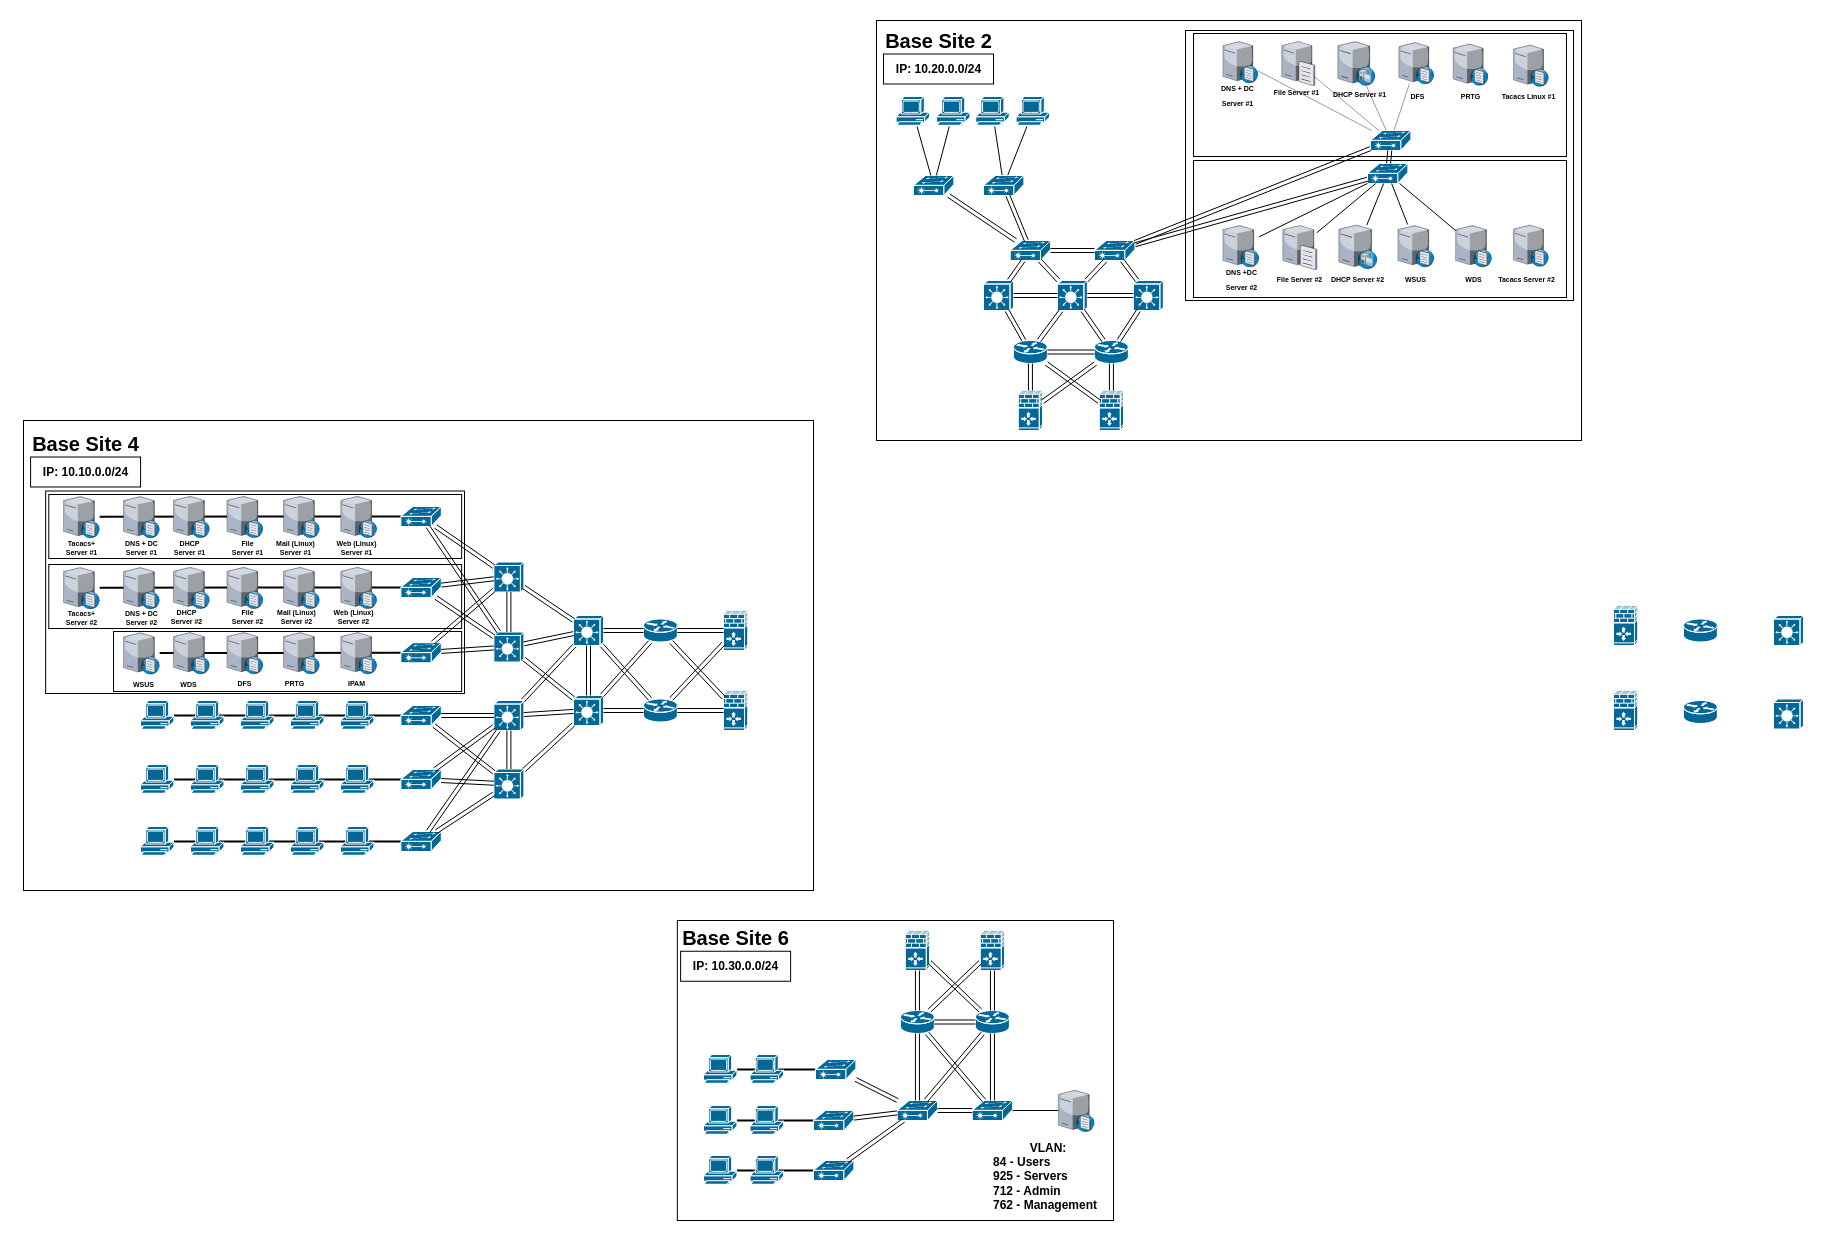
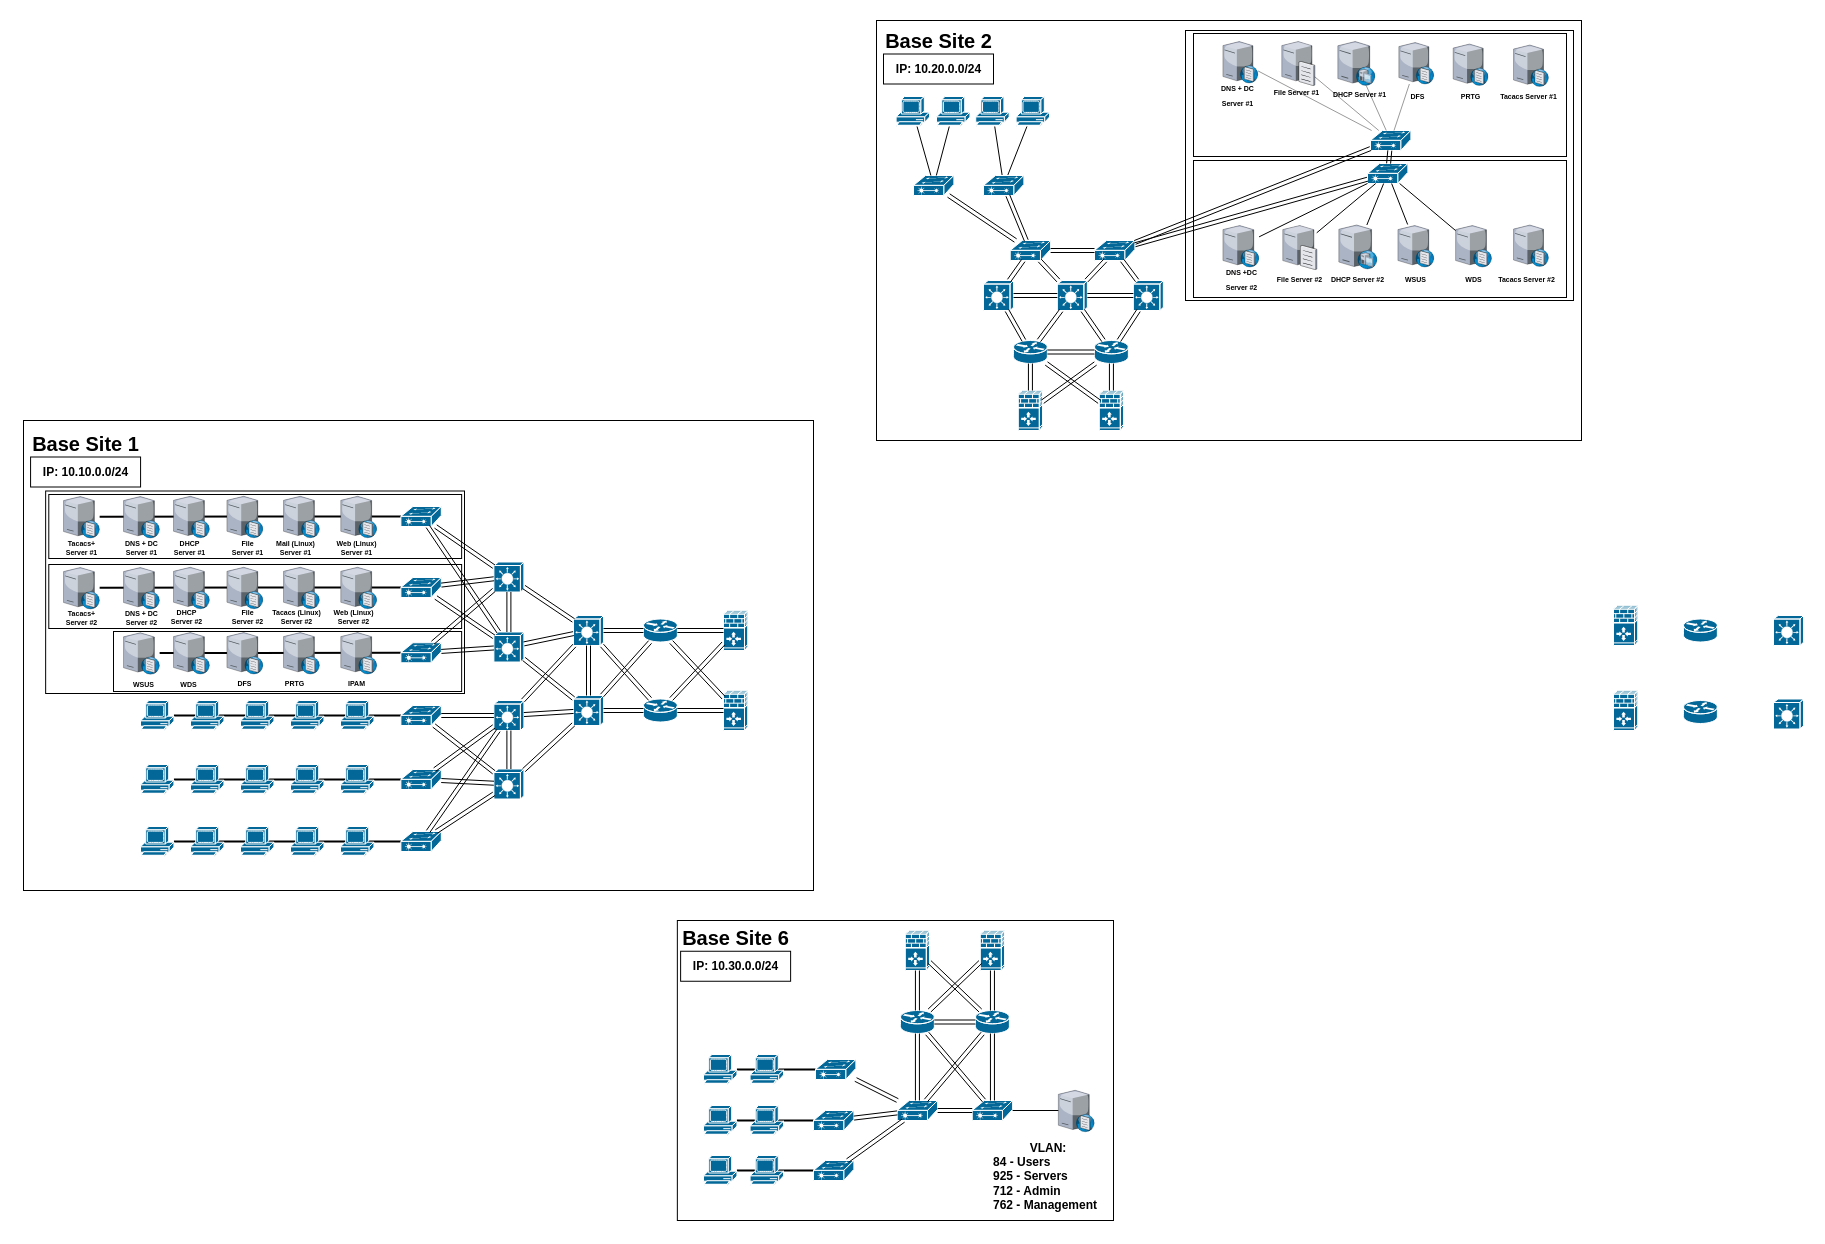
node "Tacacs Linux #1": label "Tacacs Linux #1" -> "Tacacs Server #1"
node "Base Site 4": label "Base Site 4" -> "Base Site 1"
node "Mail (Linux) Server #2": label "Mail (Linux) Server #2" -> "Tacacs (Linux) Server #2"
